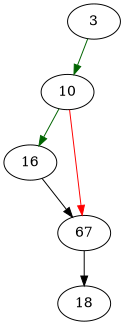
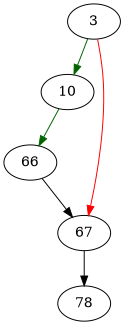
edge "10" -> "67": now "3" -> "67"
node "16": label "16" -> "66"
node "18": label "18" -> "78"
